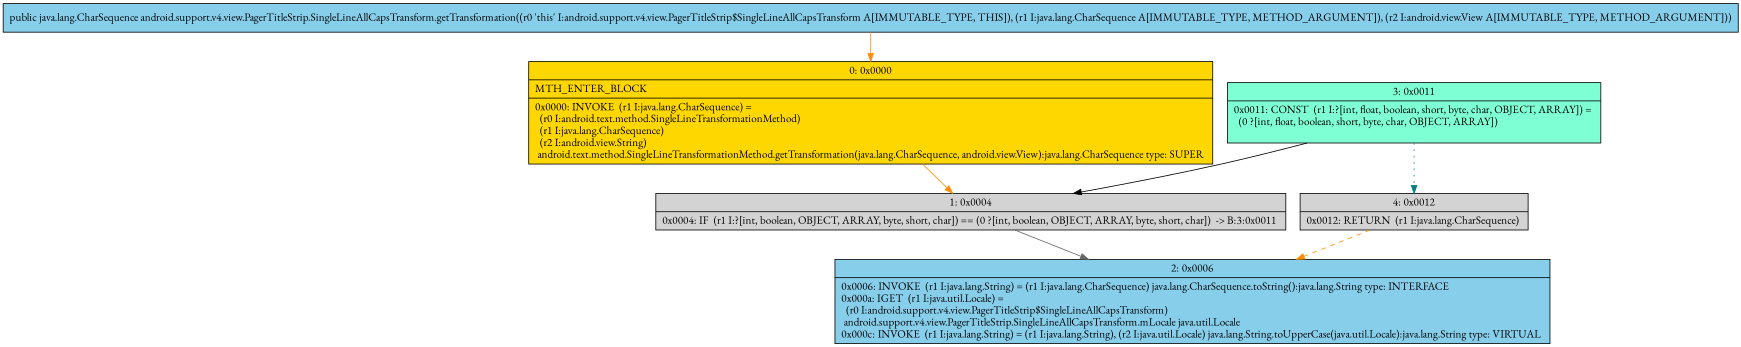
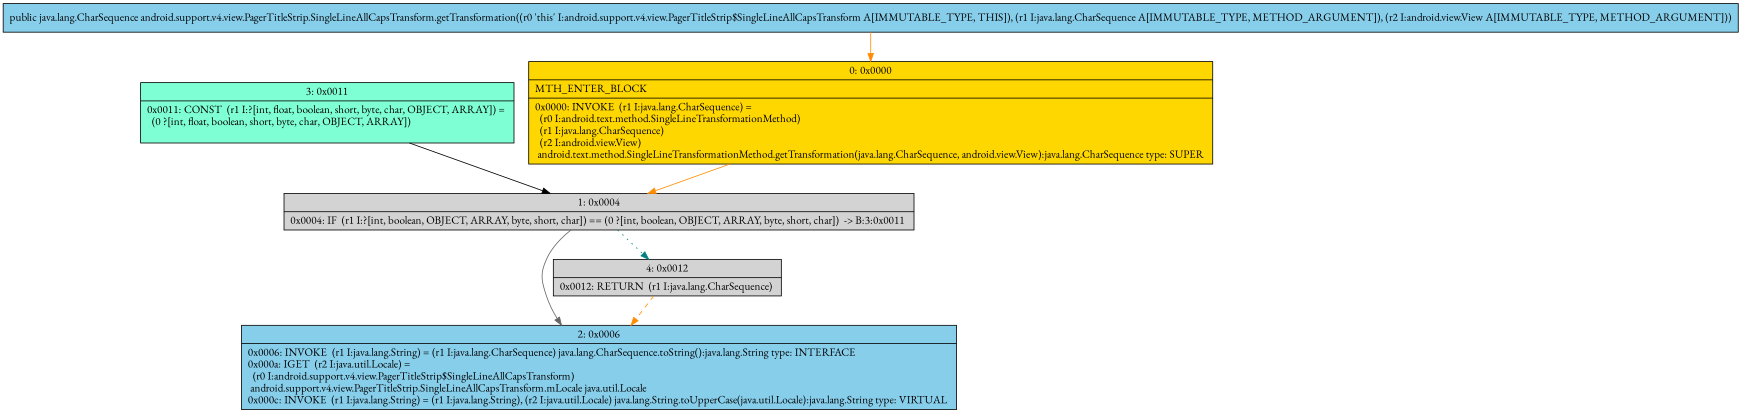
node "0: 0x0000": text "(r2 I:android.view.String)" -> "(r2 I:android.view.View)"
edge "3: 0x0011" -> "4: 0x0012": now "1: 0x0004" -> "4: 0x0012"
node "2: 0x0006": text "0x000a: IGET  (r1 I:java.util.Locale) =" -> "0x000a: IGET  (r2 I:java.util.Locale) ="
